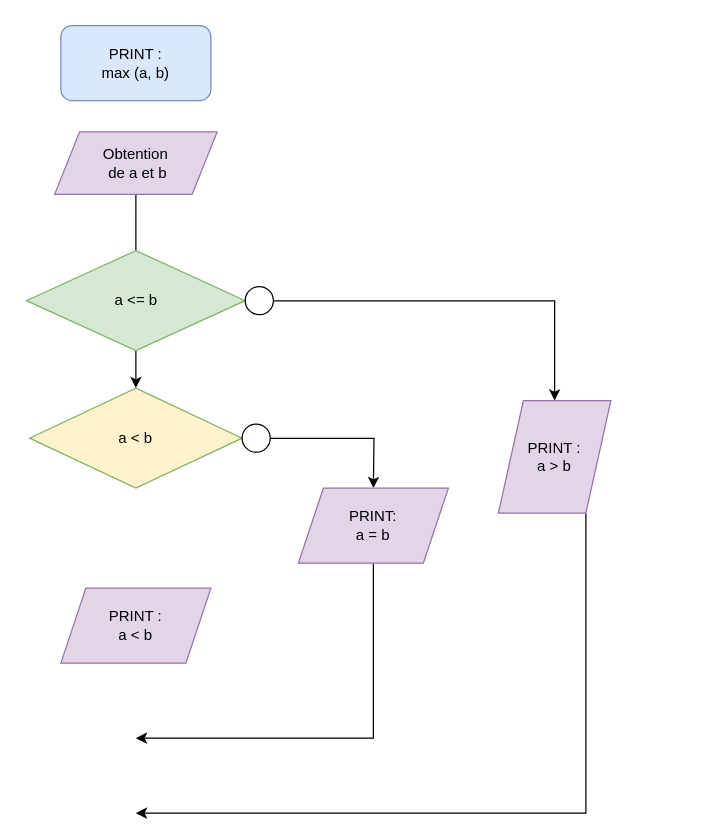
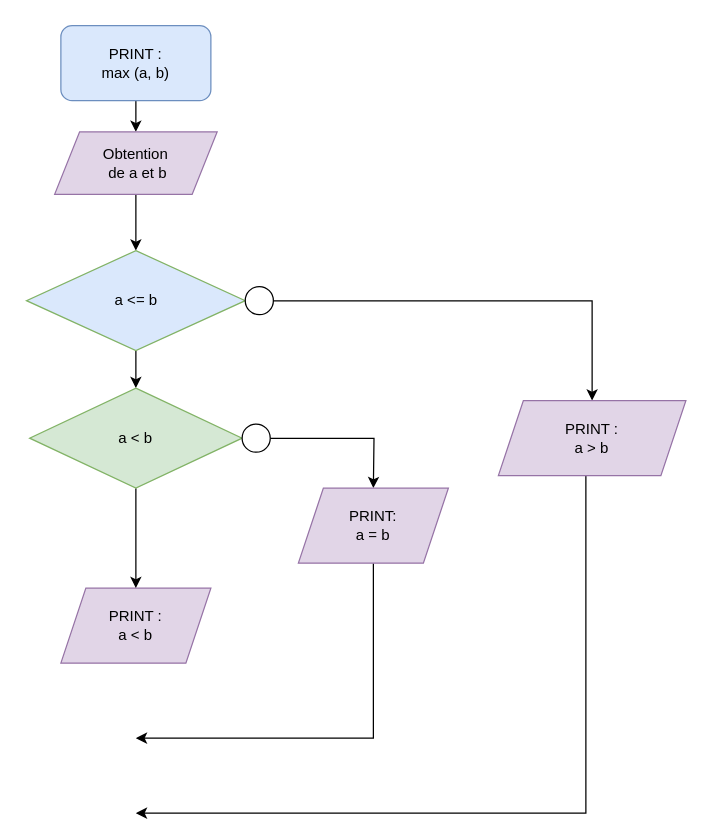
edge "PRINT : max (a, b)" -> "Obtention de a et b": added
edge "Obtention de a et b" -- "a <= b": arrowhead none -> classic
node "a <= b": fillcolor #d5e8d4 -> #dae8fc
node "a < b": fillcolor #fff2cc -> #d5e8d4
node "PRINT : a > b": size 113x113 -> 188x75
edge "a < b" -> "PRINT : a < b": added
